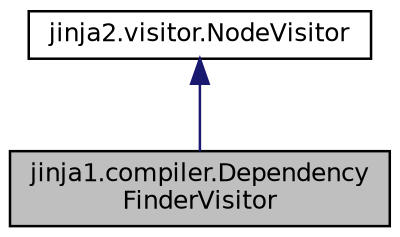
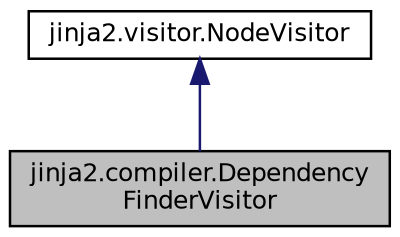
node "jinja1.compiler.Dependency FinderVisitor": label "jinja1.compiler.Dependency FinderVisitor" -> "jinja2.compiler.Dependency FinderVisitor"
